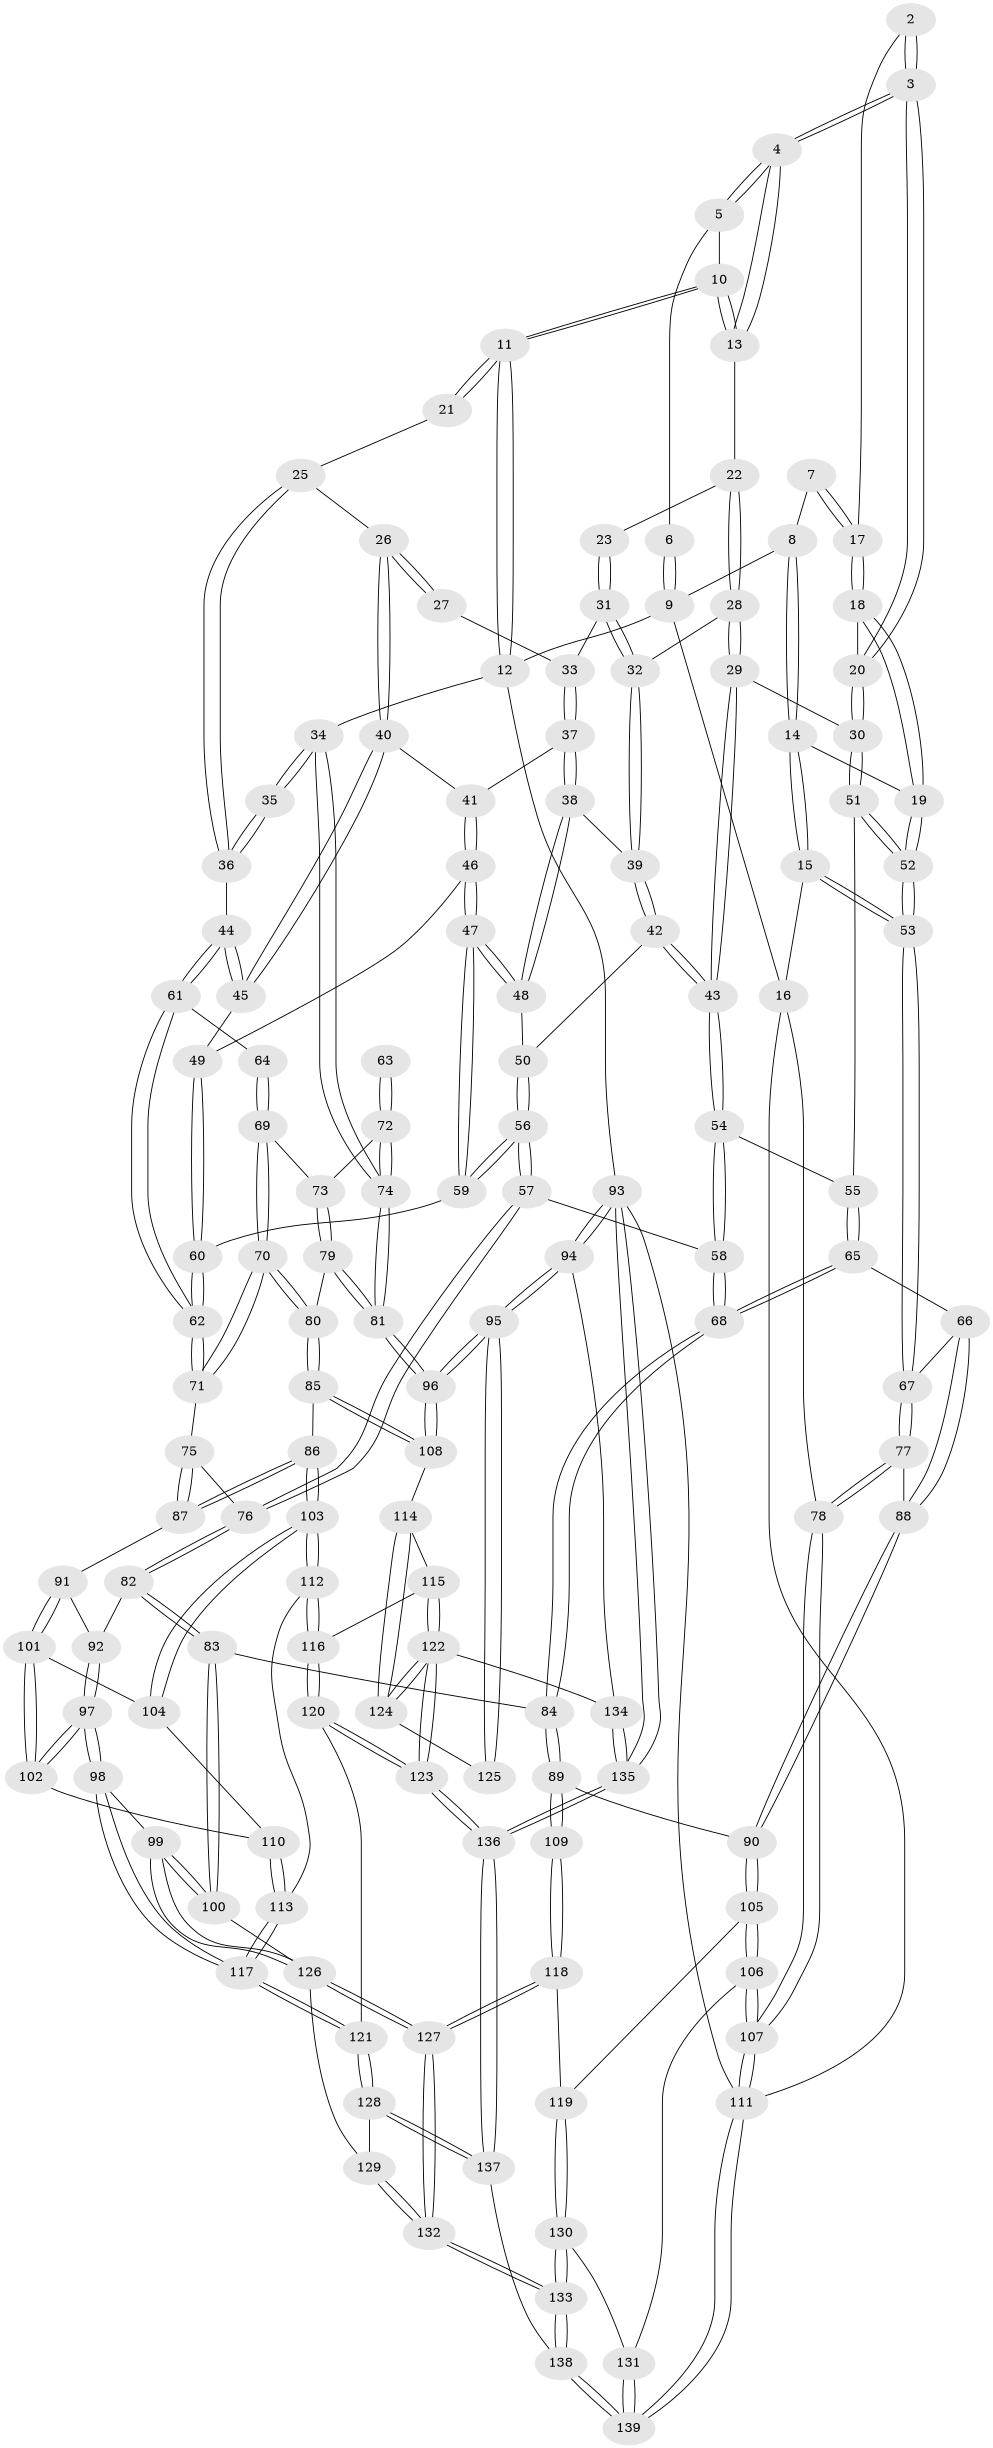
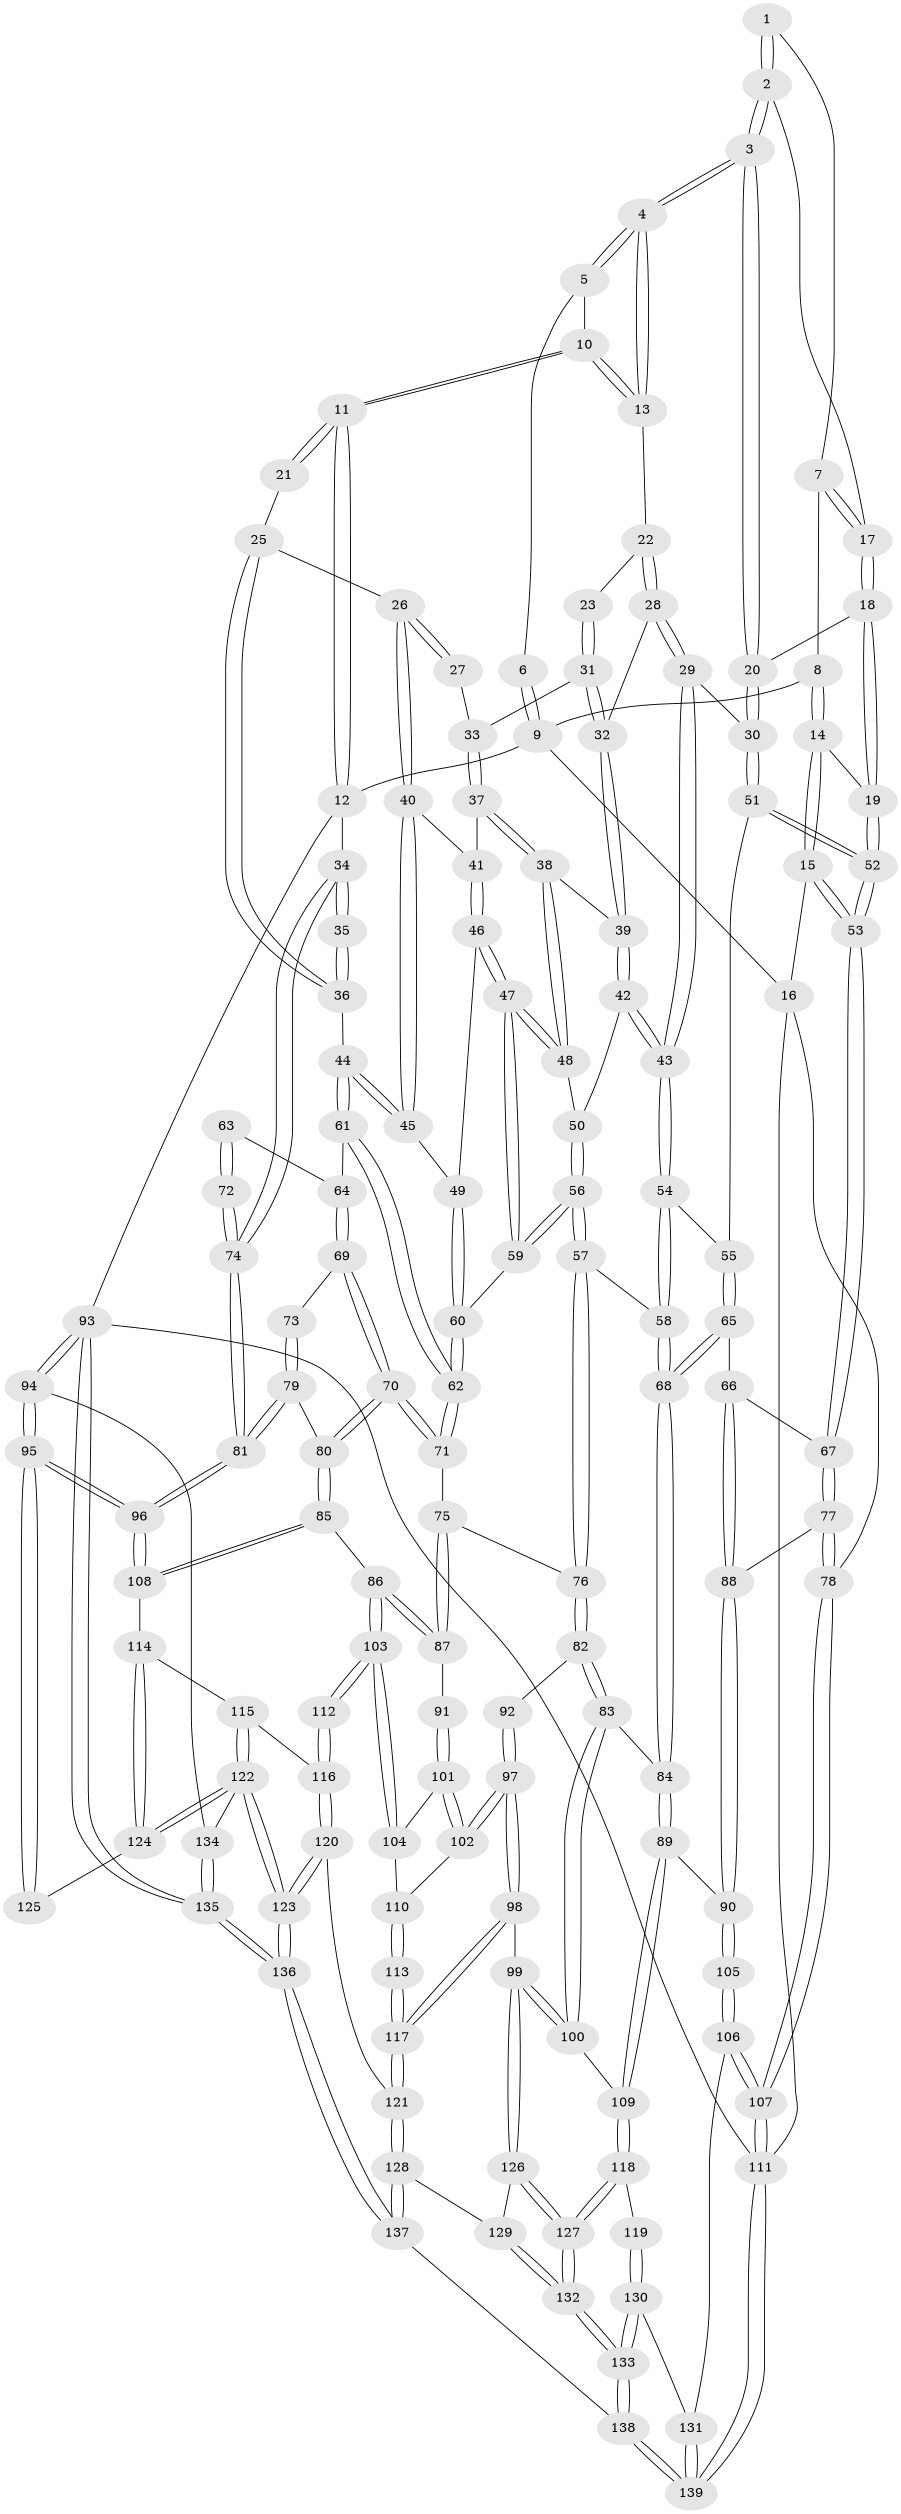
node "1": added
edge "63" -- "64": added
edge "72" -- "73": removed
edge "91" -- "92": removed
edge "112" -- "113": removed
edge "100" -- "126": now "100" -- "109"
edge "105" -- "119": removed
